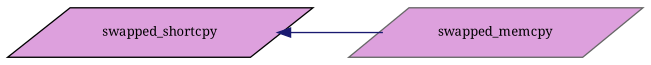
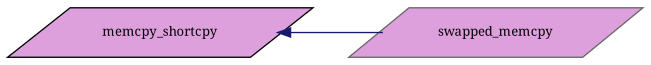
node "swapped_shortcpy": label "swapped_shortcpy" -> "memcpy_shortcpy"
